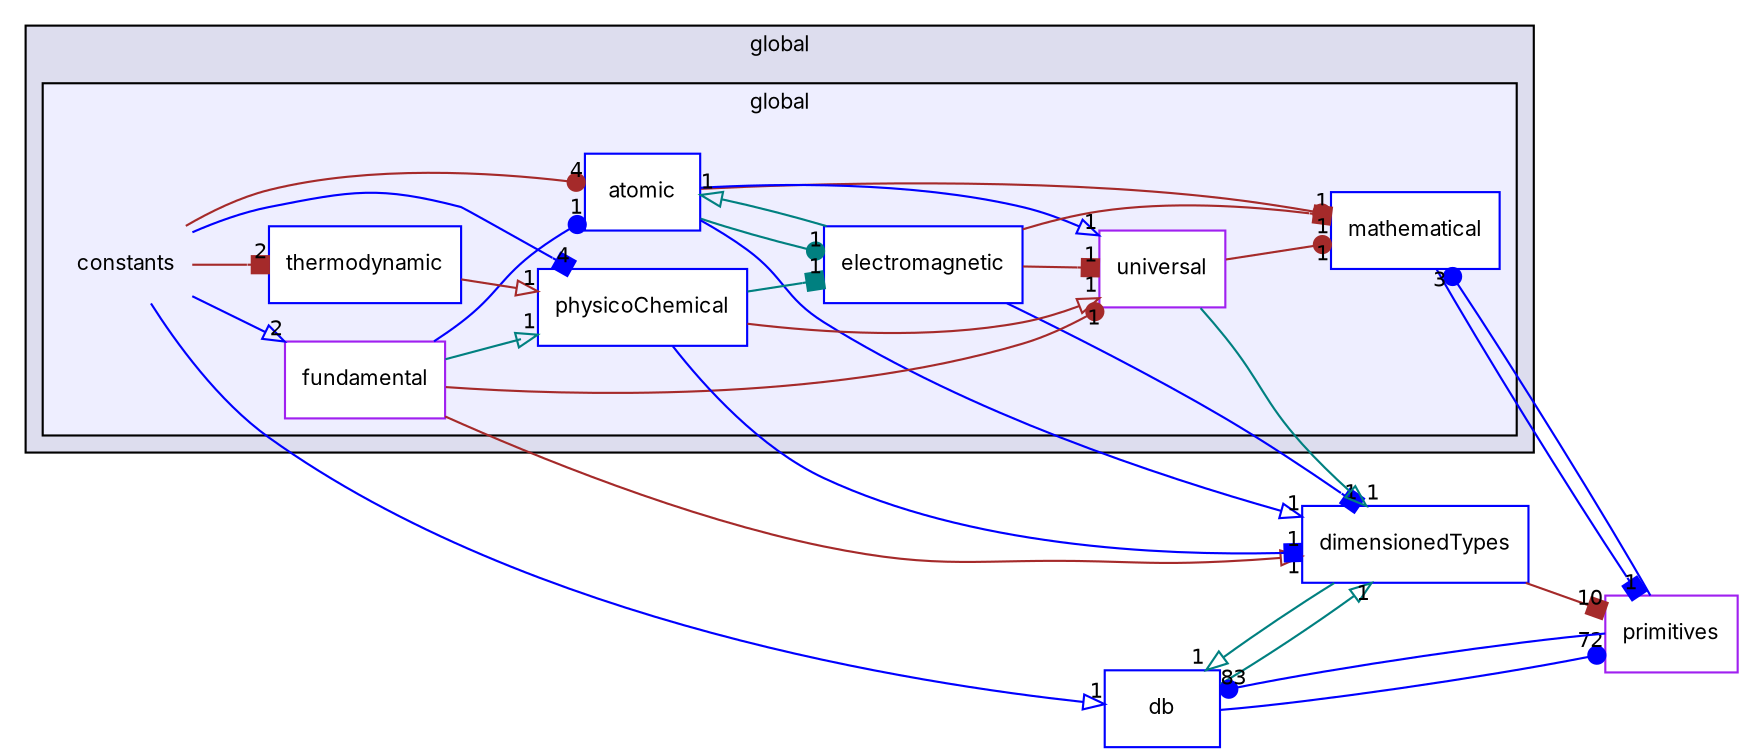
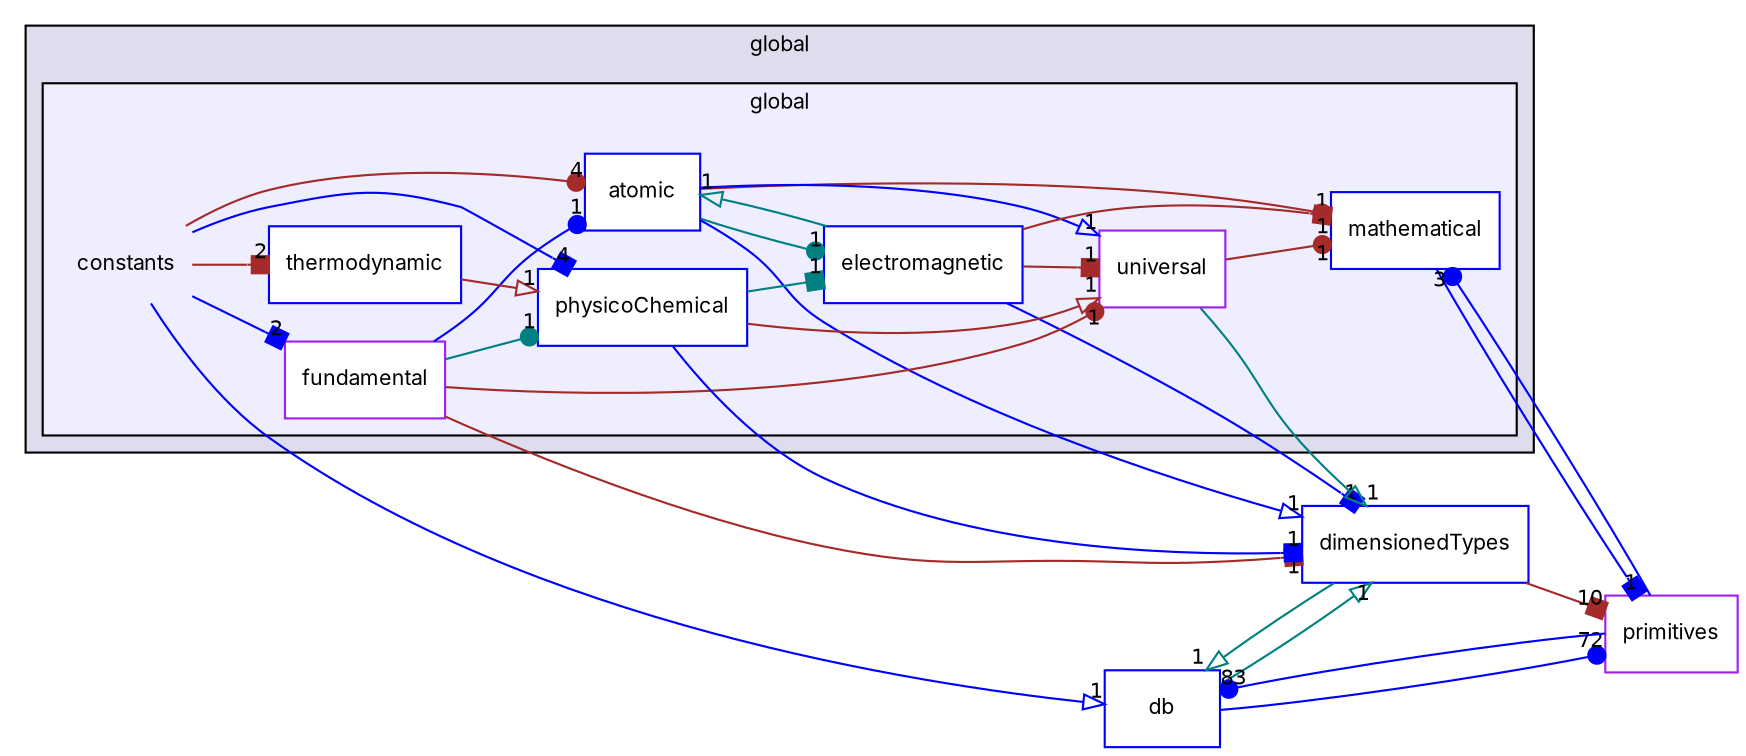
edge "constants" -> "fundamental": arrowhead onormal -> box
edge "fundamental" -> "physicoChemical": arrowhead onormal -> dot
edge "fundamental" -> "dimensionedTypes": arrowhead onormal -> box
